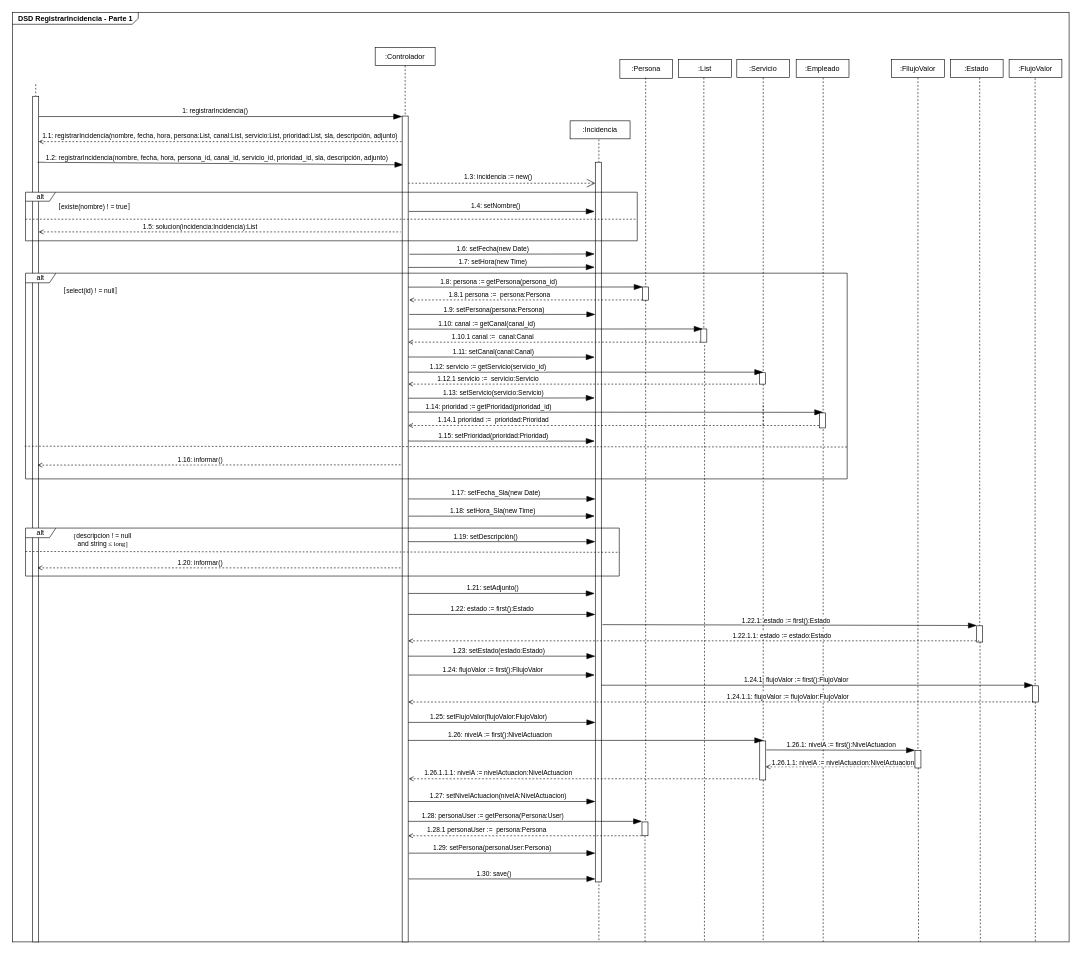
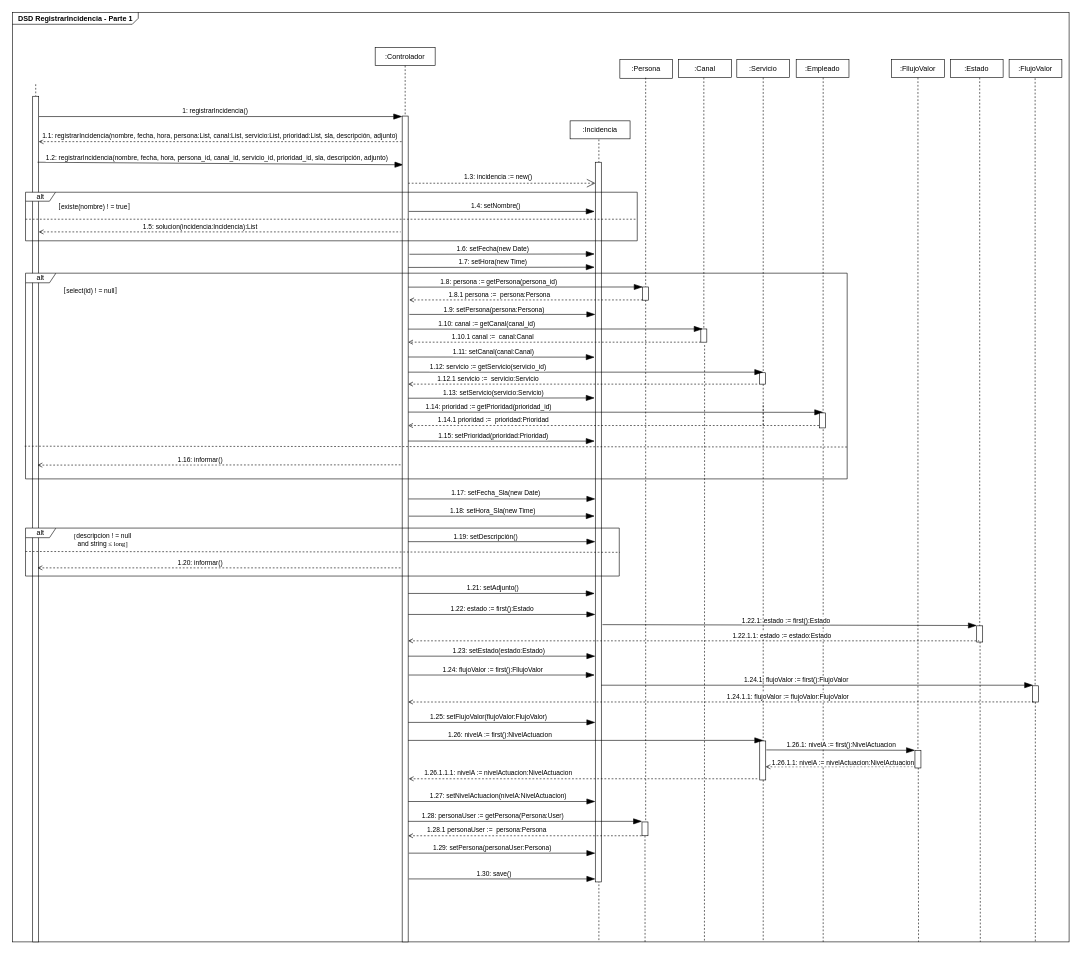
node ":List": label ":List" -> ":Canal"
